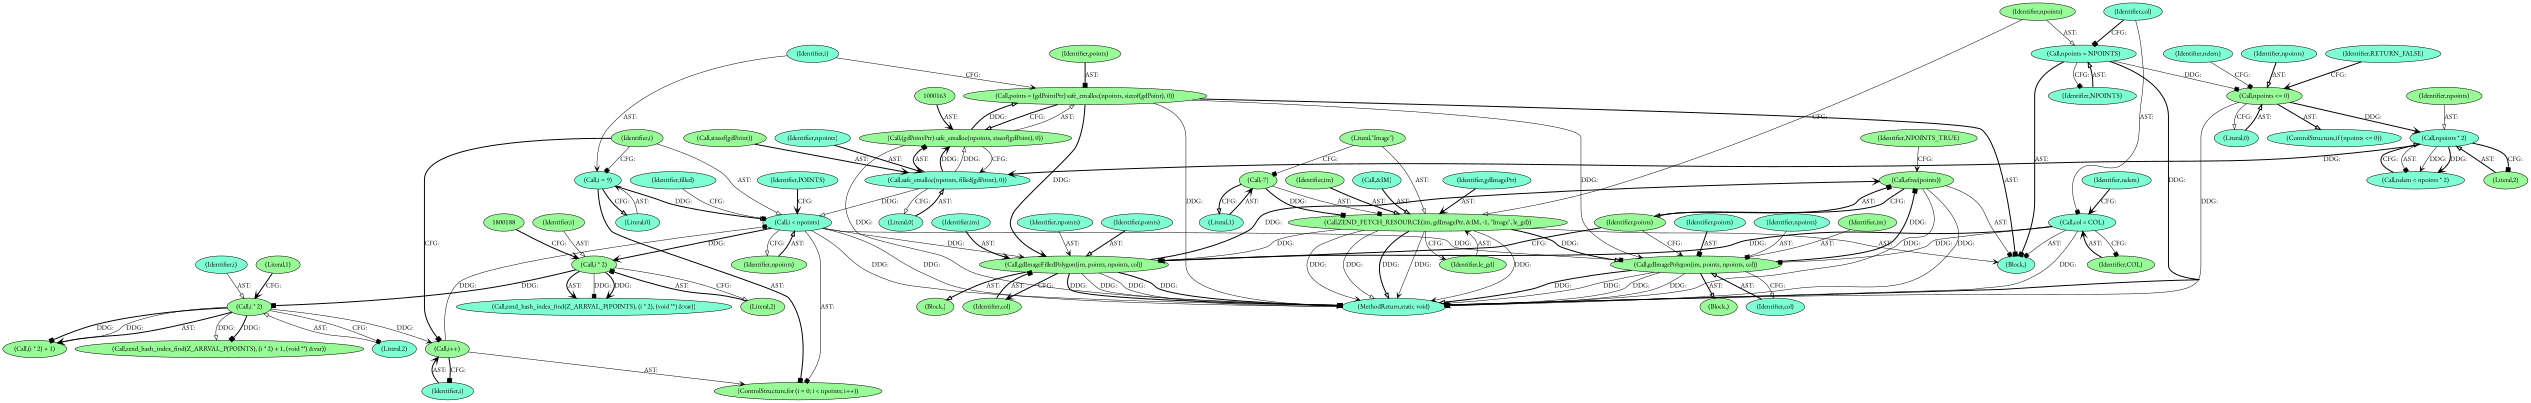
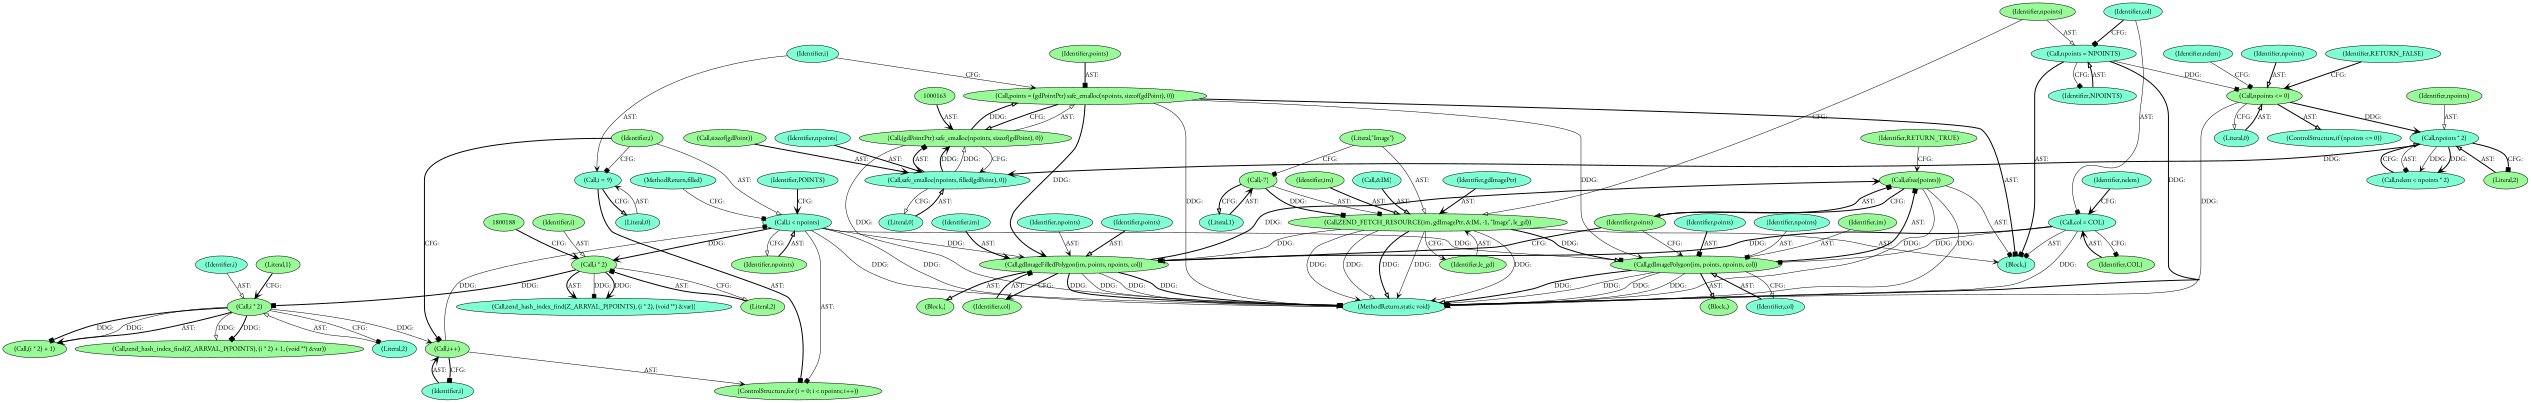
node "(Identifier,NPOINTS_TRUE)": label "(Identifier,NPOINTS_TRUE)" -> "(Identifier,RETURN_TRUE)"
node "(Identifier,filled)": label "(Identifier,filled)" -> "(MethodReturn,filled)"
edge "(Call,safe_emalloc(npoints, filled(gdPoint), 0))" -> "(Call,i < npoints)": removed, label "DDG:"
edge "(Call,i = 9)" -> "(Call,i < npoints)": removed, label "DDG:"
edge "(Call,gdImagePolygon(im, points, npoints, col))" -> "(Call,efree(points))": label "DDG: " -> "AST: "
